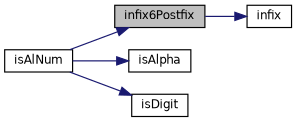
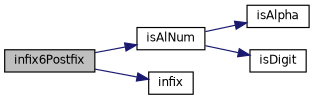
edge "isAlNum" -> "infix6Postfix": reversed
